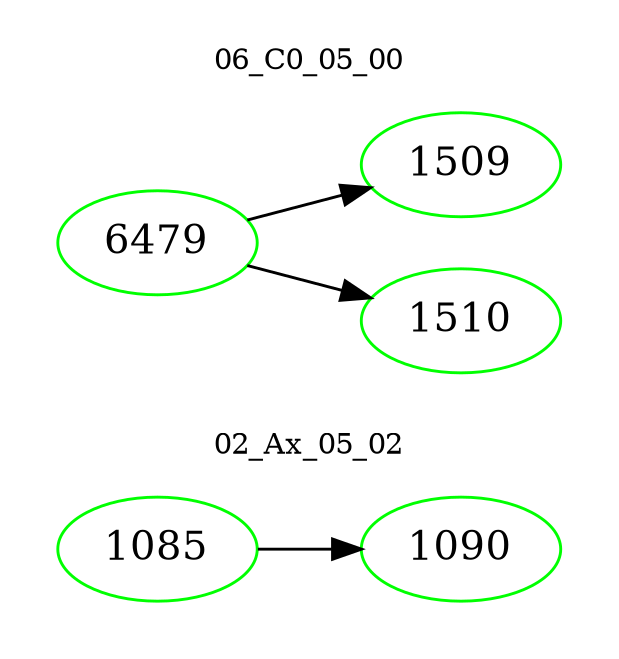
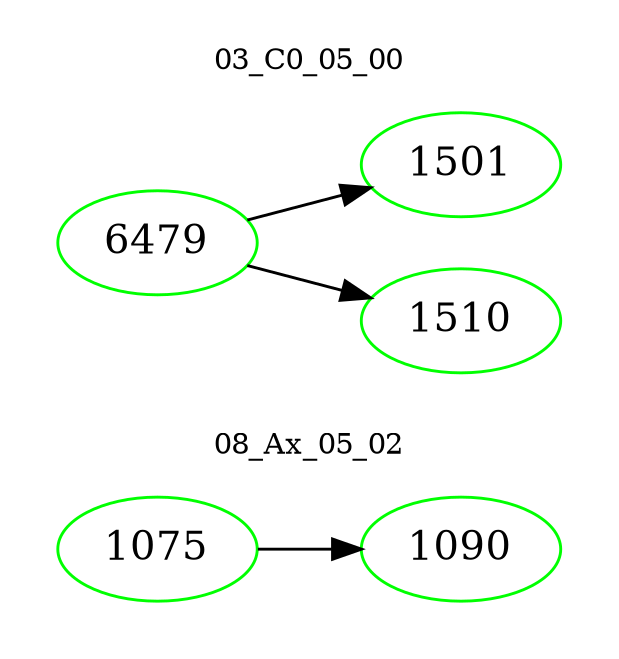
cluster "06_C0_05_00": label "06_C0_05_00" -> "03_C0_05_00"
node "1509": label "1509" -> "1501"
cluster "02_Ax_05_02": label "02_Ax_05_02" -> "08_Ax_05_02"
node "1085": label "1085" -> "1075"
